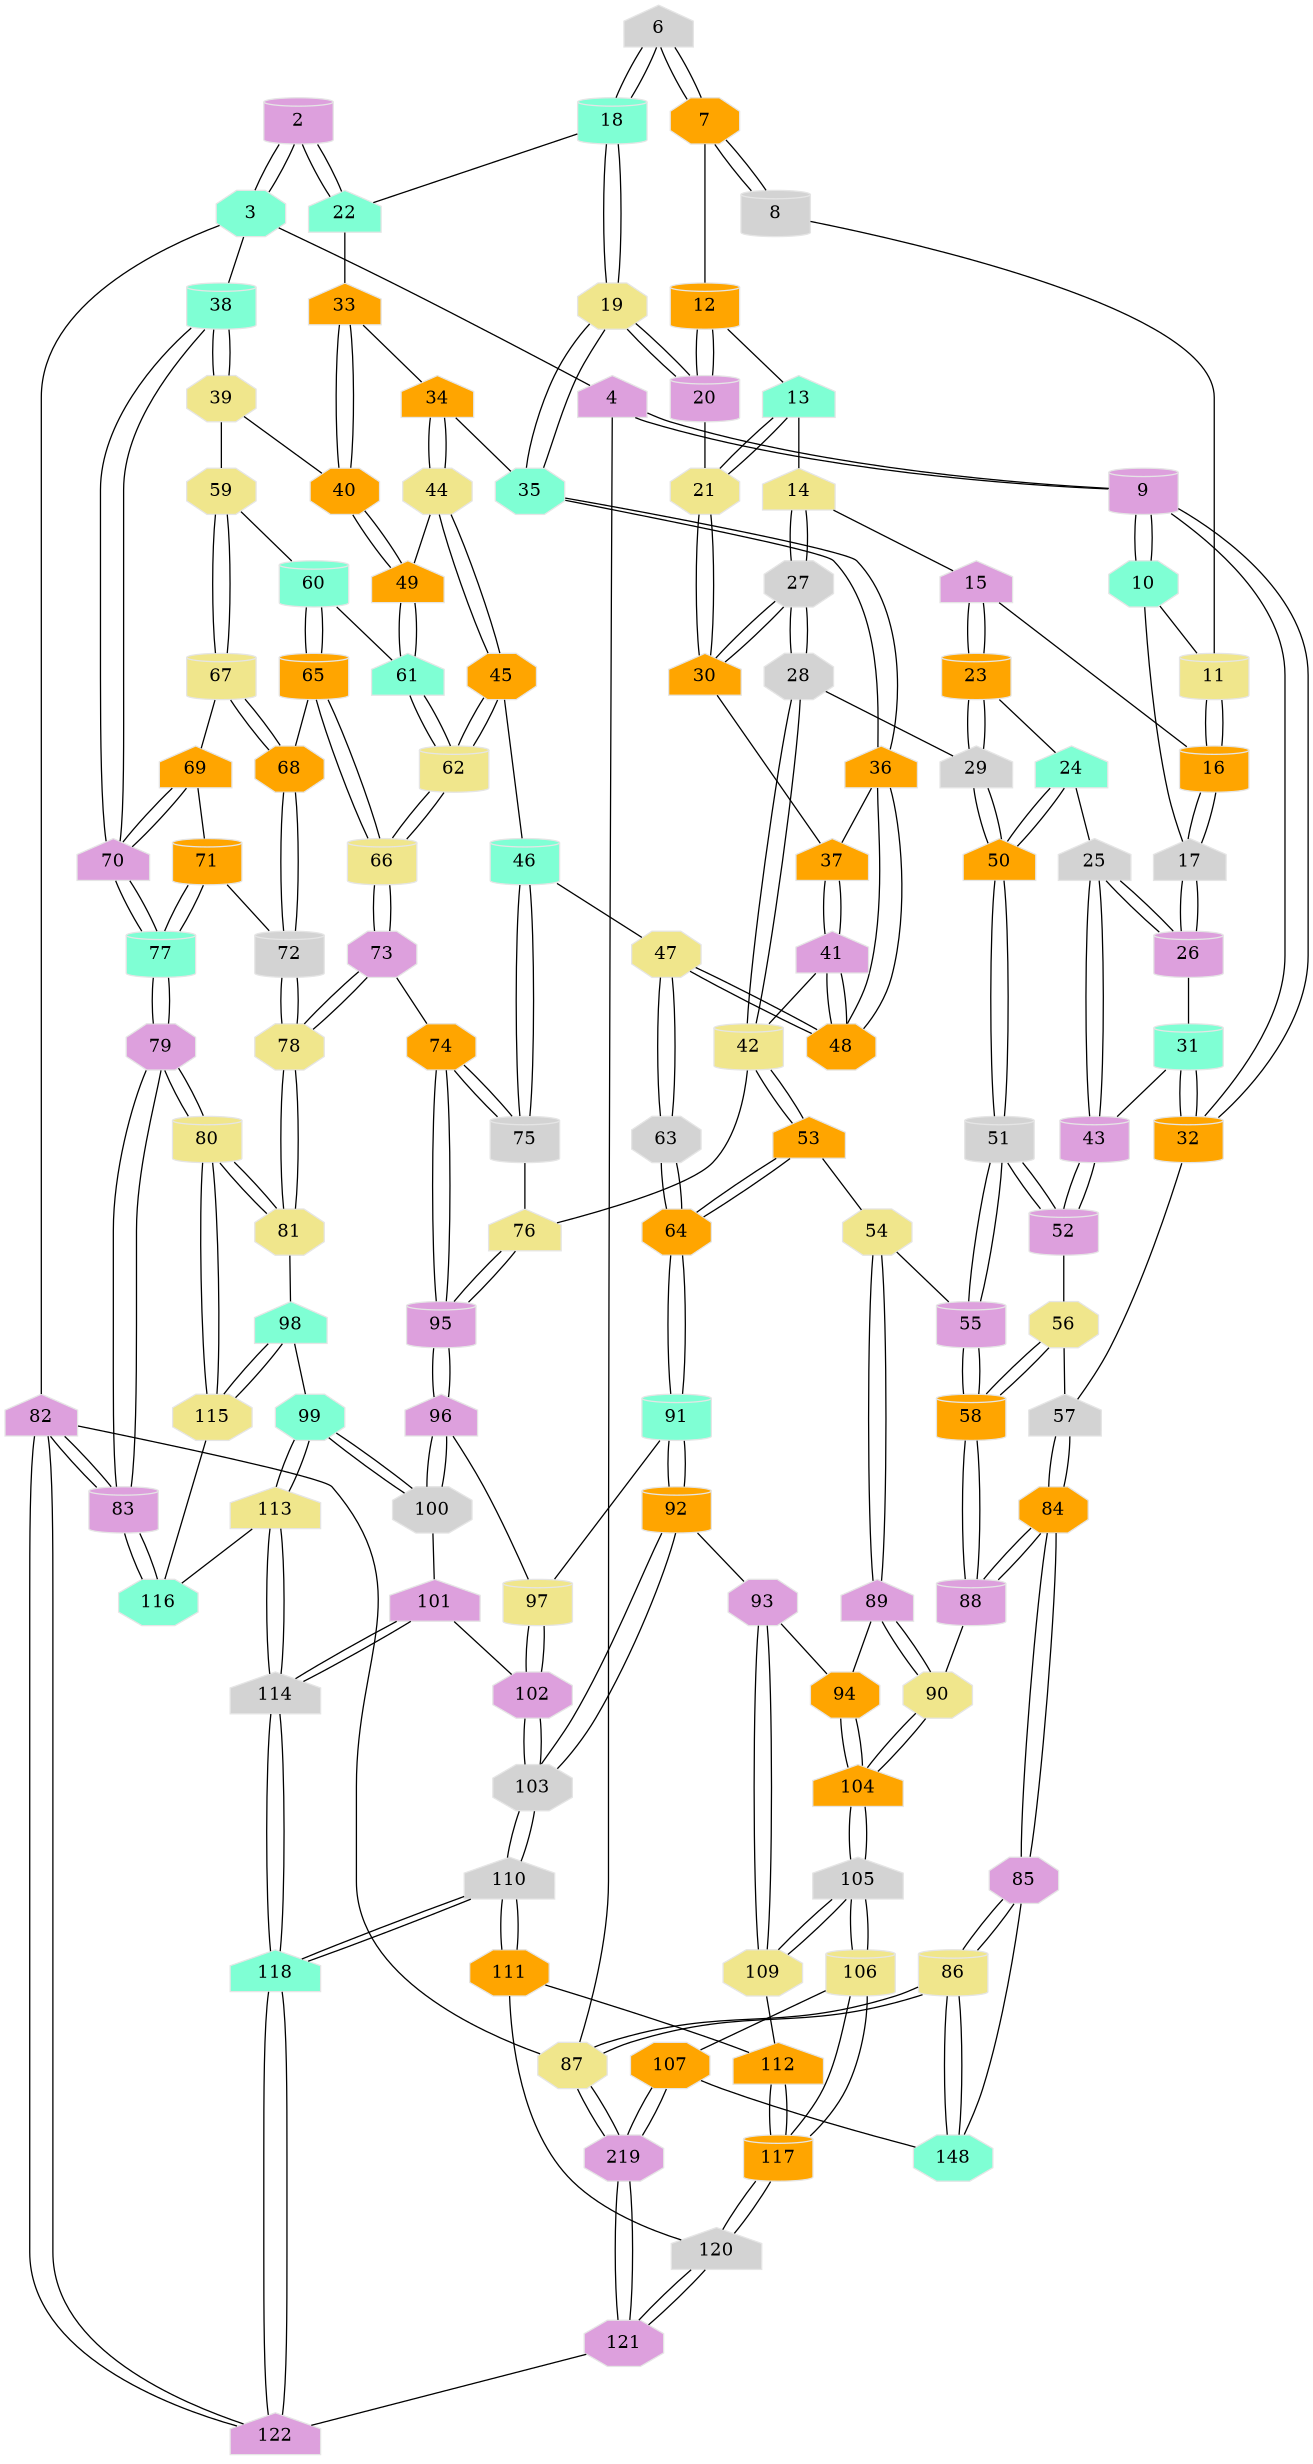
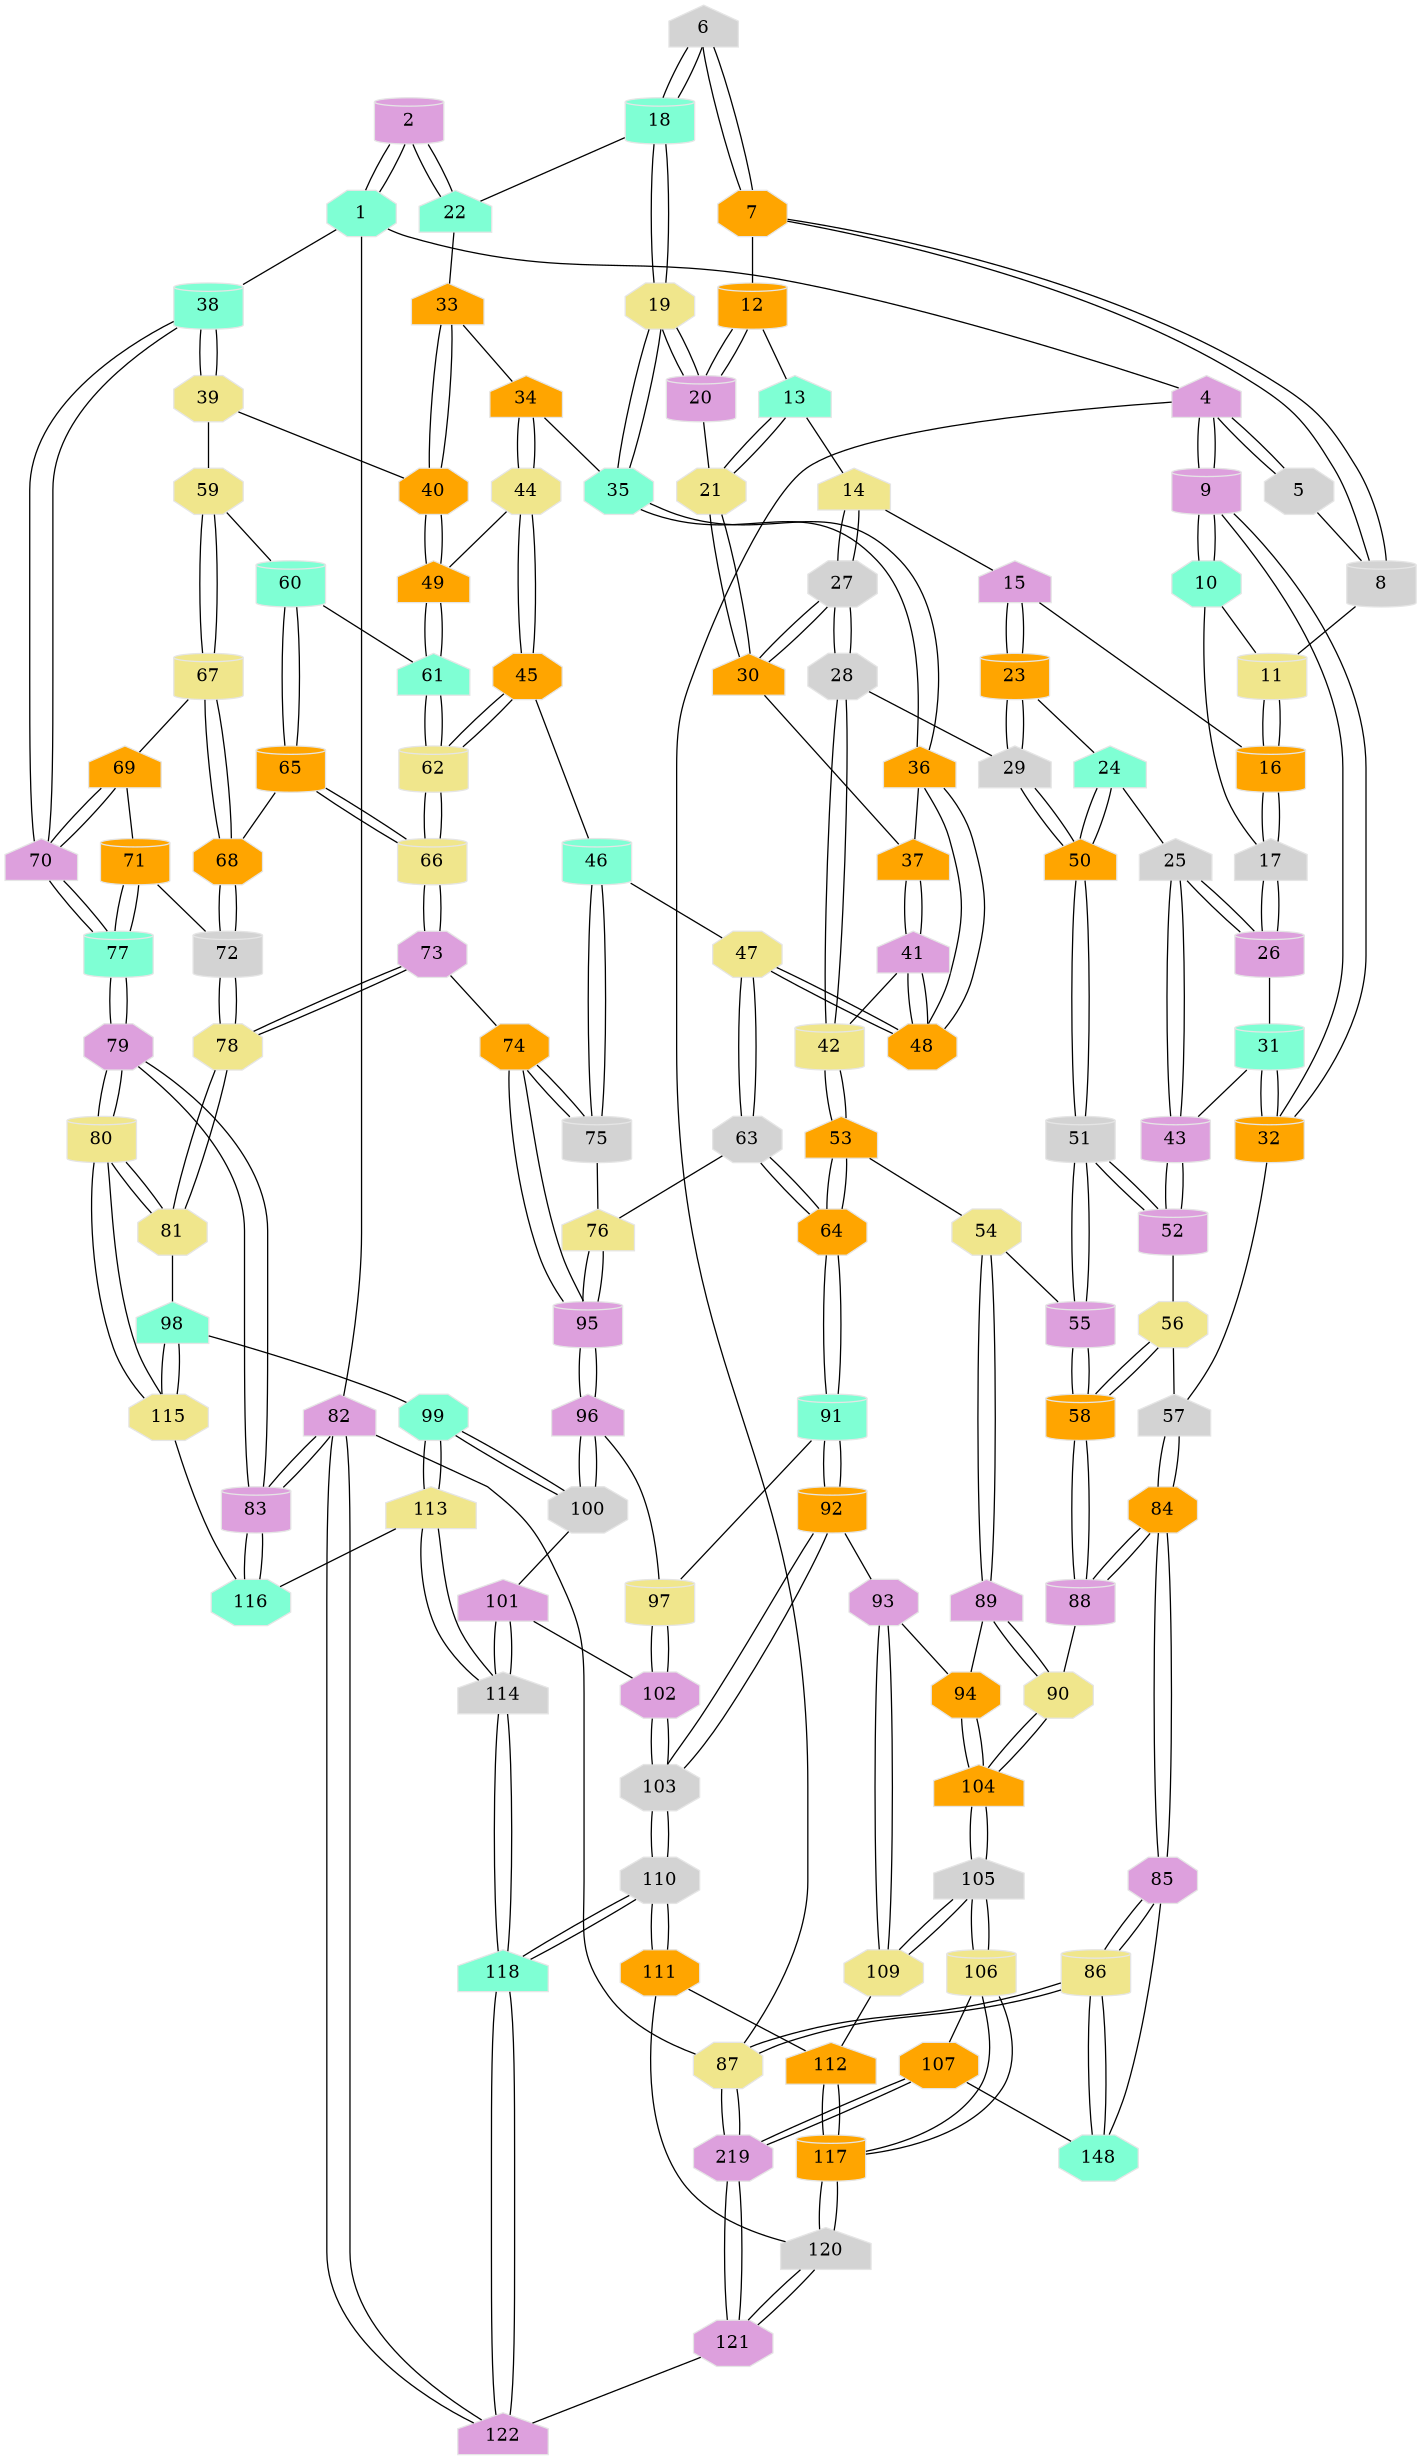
node "3": label "3" -> "1"
node "5": added
edge "42" -- "76": now "63" -- "76"
node "110": shape house -> octagon
